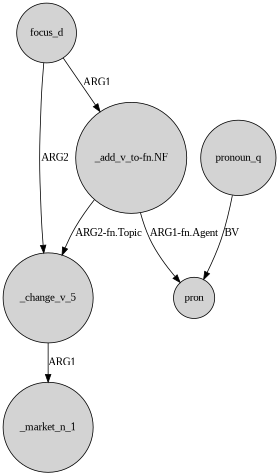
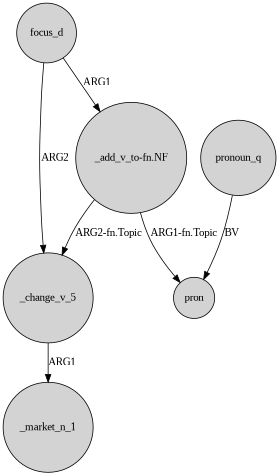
edge "_add_v_to-fn.NF" -> "pron": label "ARG1-fn.Agent" -> "ARG1-fn.Topic"
